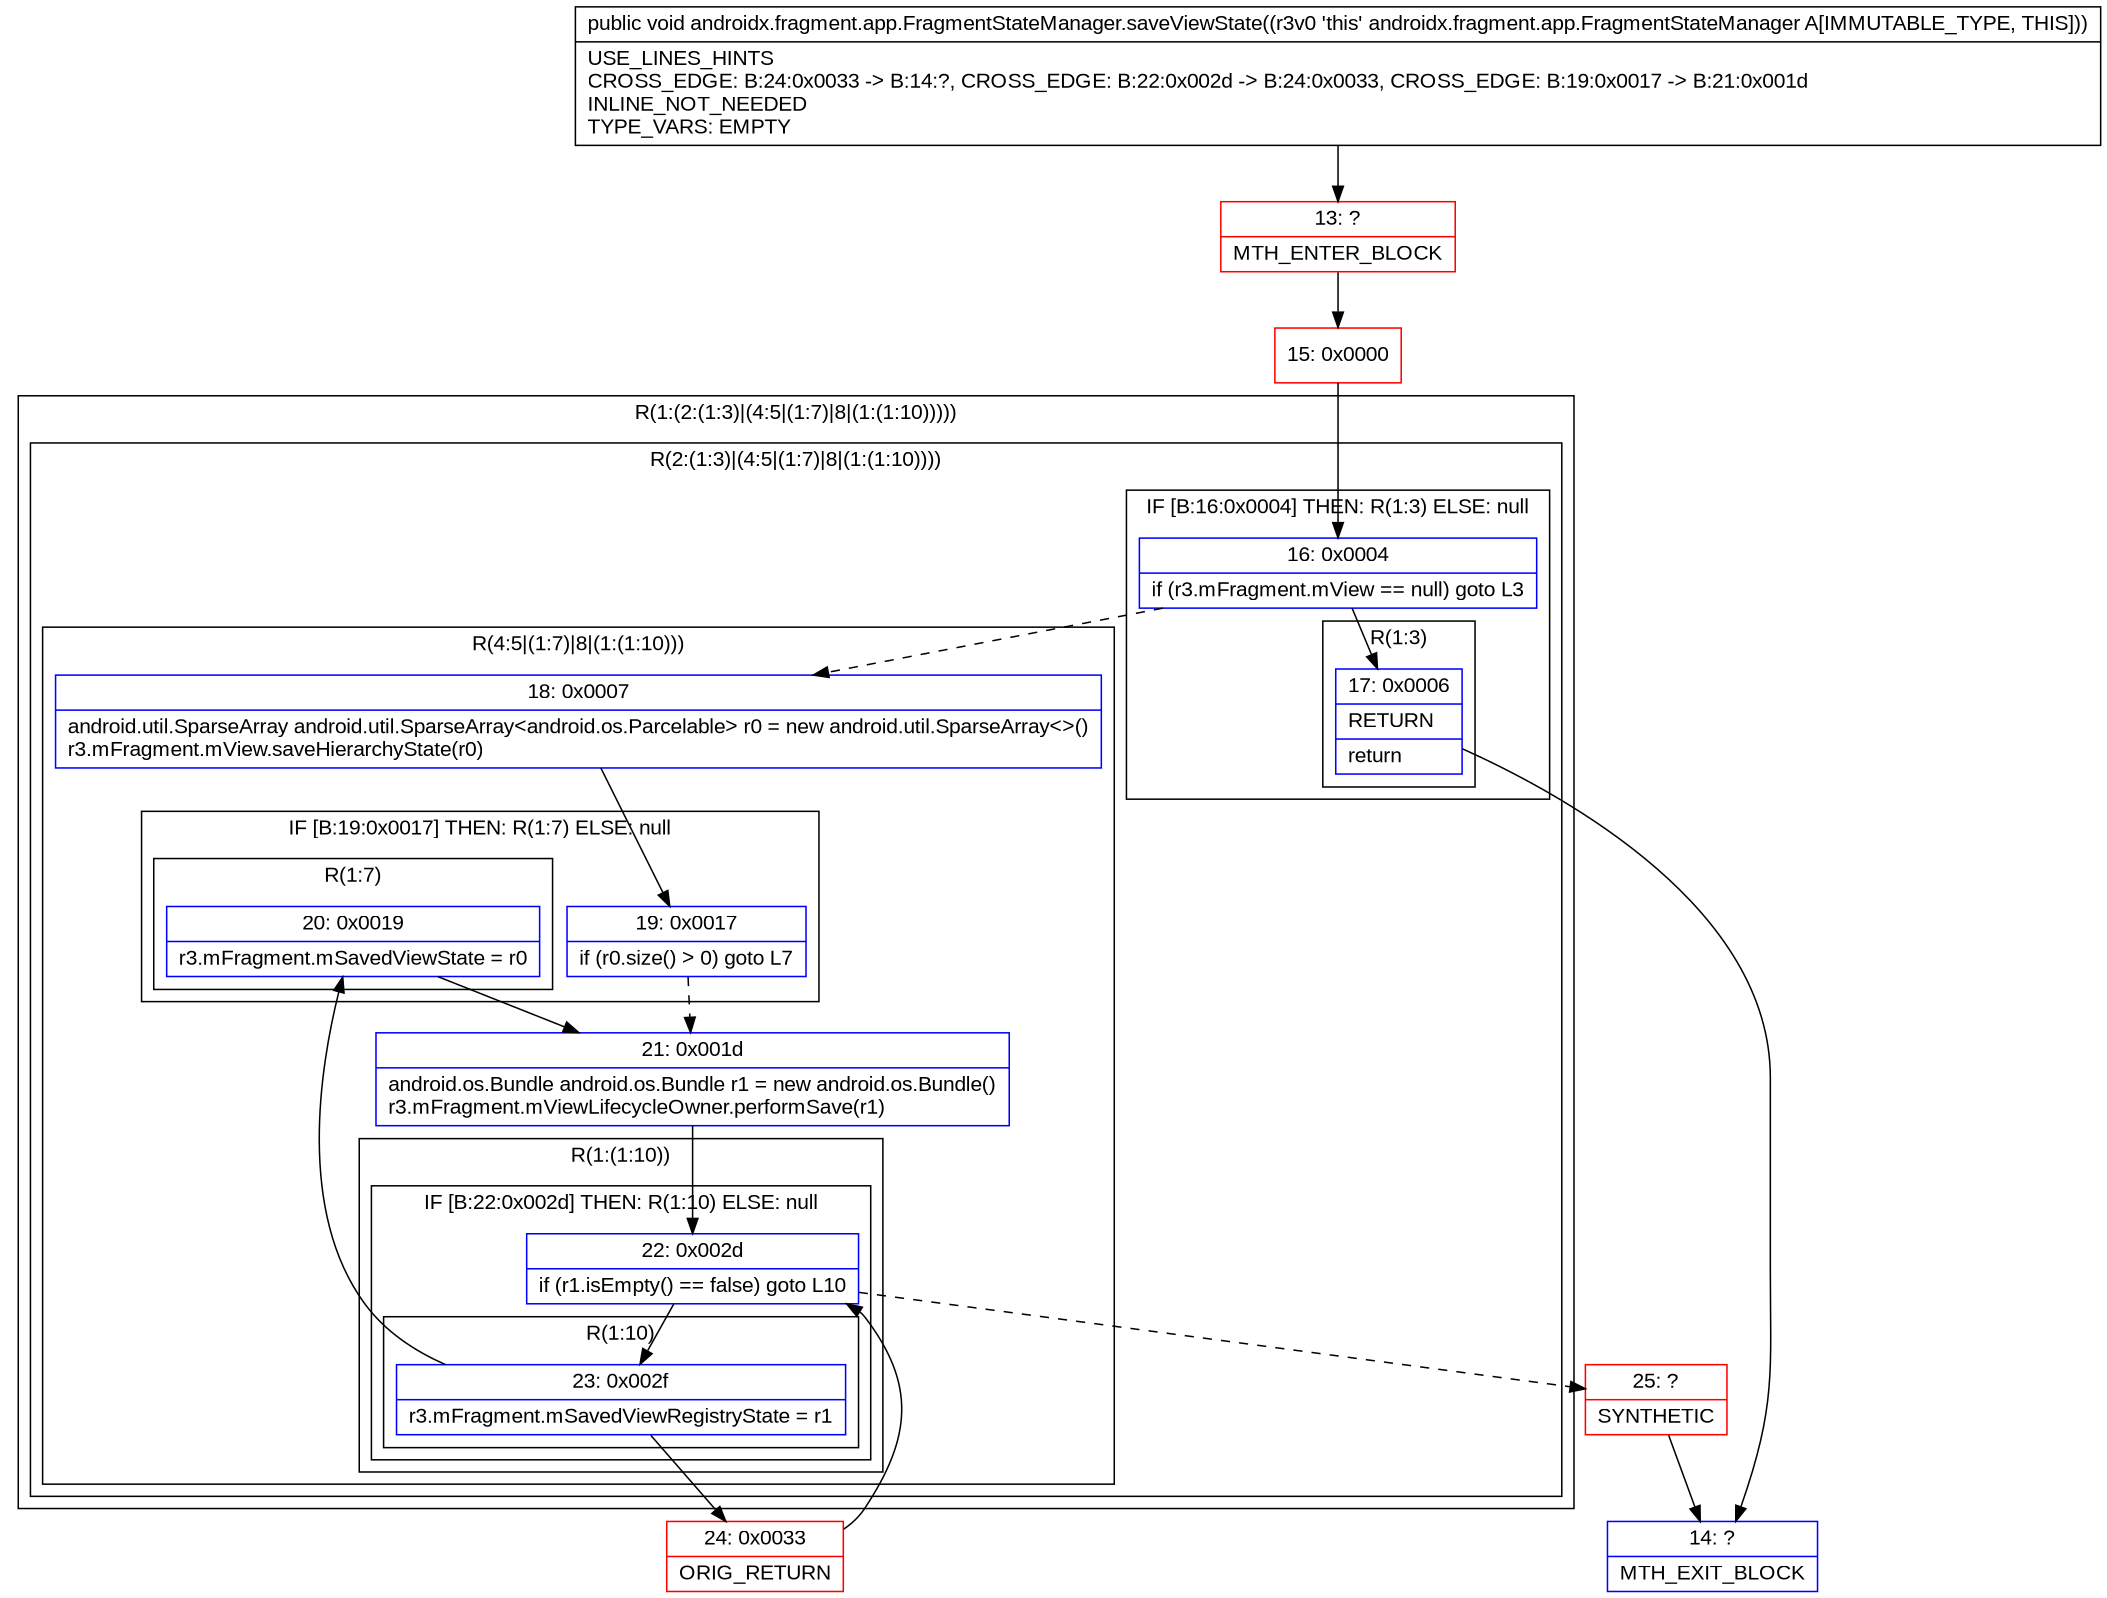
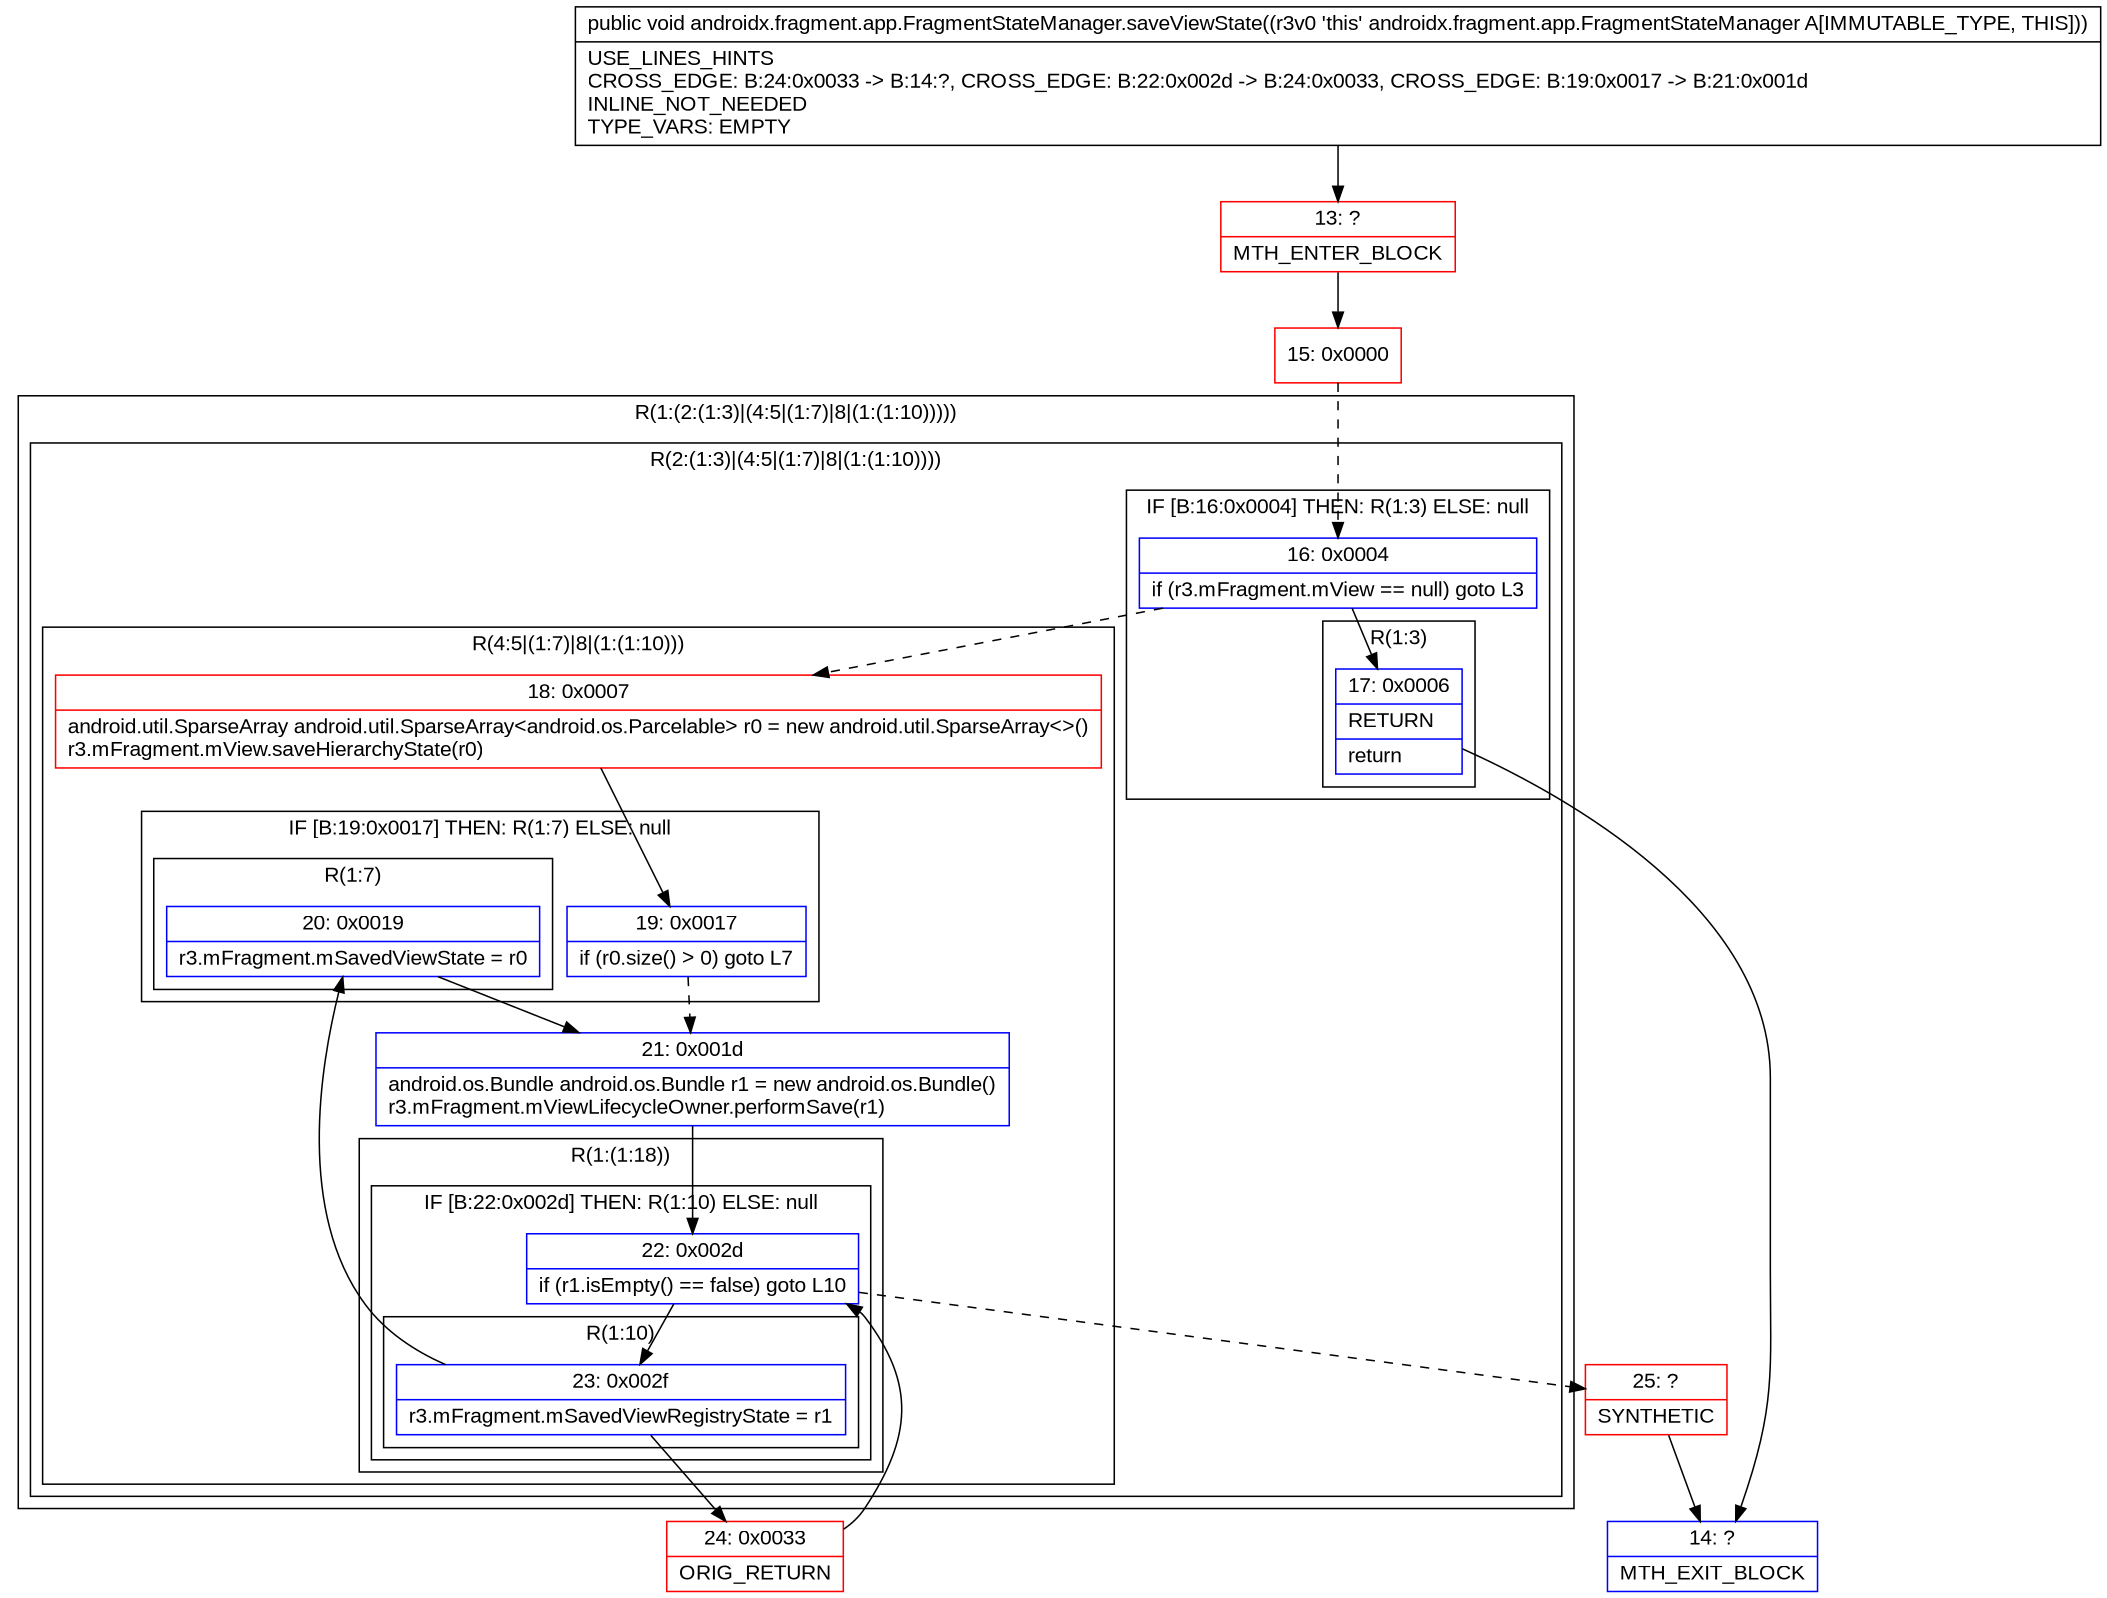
edge "15: 0x0000" -> "16: 0x0004": style solid -> dashed
node "18: 0x0007": color blue -> red
cluster "R(1:(1:10))": label "R(1:(1:10))" -> "R(1:(1:18))"
